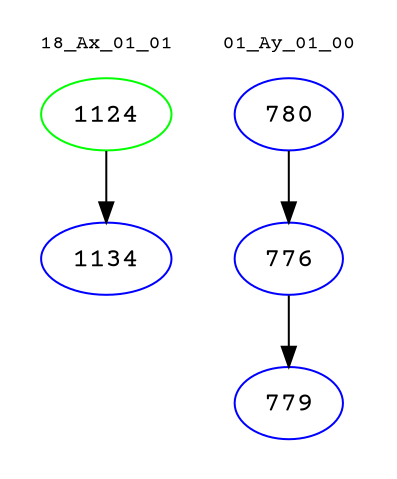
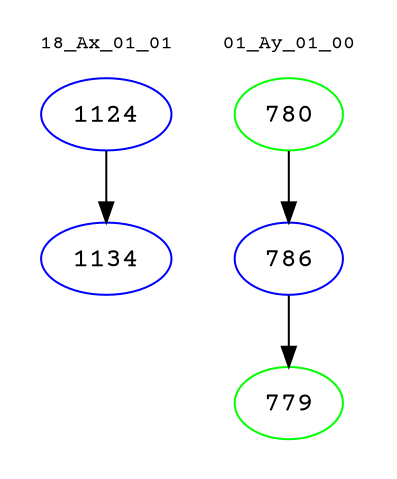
node "1124": color green -> blue
node "780": color blue -> green
node "776": label "776" -> "786"
node "779": color blue -> green
